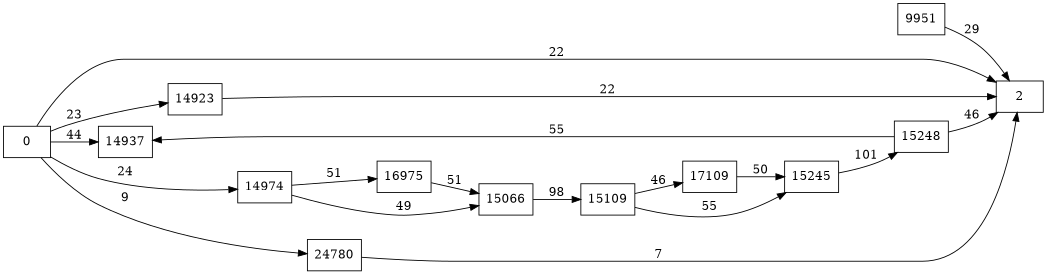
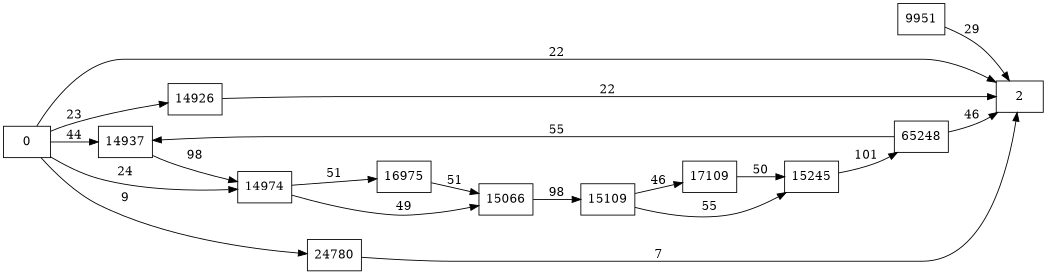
node "14923": label "14923" -> "14926"
node "15248": label "15248" -> "65248"
edge "14937" -> "14974": added, label "98"
